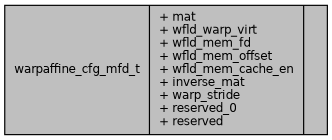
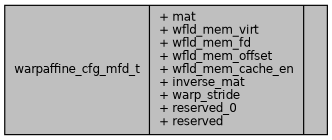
node "warpaffine_cfg_mfd_t": text "+ wfld_warp_virt" -> "+ wfld_mem_virt"
